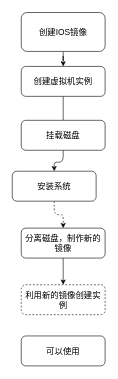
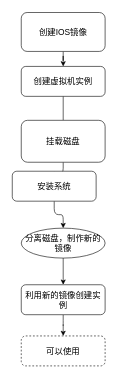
node "挂载磁盘": size 84x30 -> 84x42
edge "安装系统" -> "分离磁盘，制作新的镜像": style dashed -> solid
node "分离磁盘，制作新的镜像": shape rounded rectangle -> ellipse
node "利用新的镜像创建实例": style dashed -> solid
edge "利用新的镜像创建实例" -> "可以使用": added
node "可以使用": style solid -> dashed
